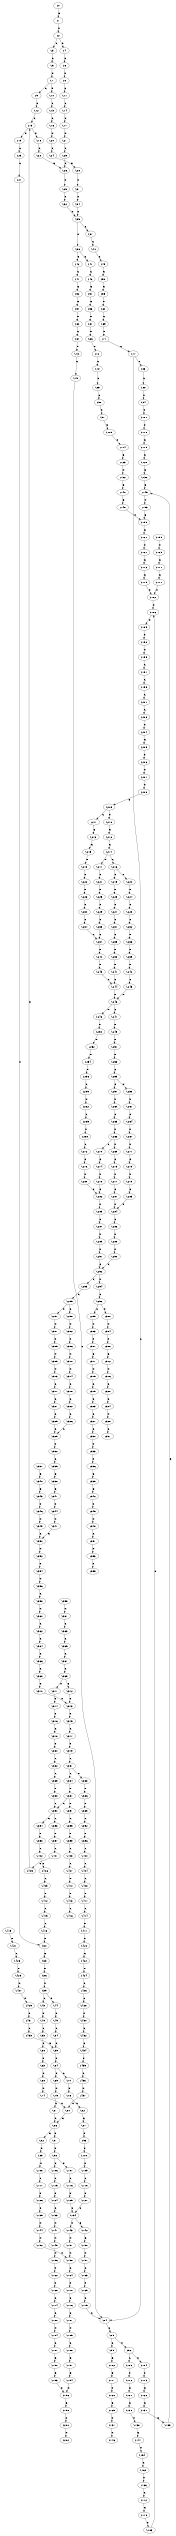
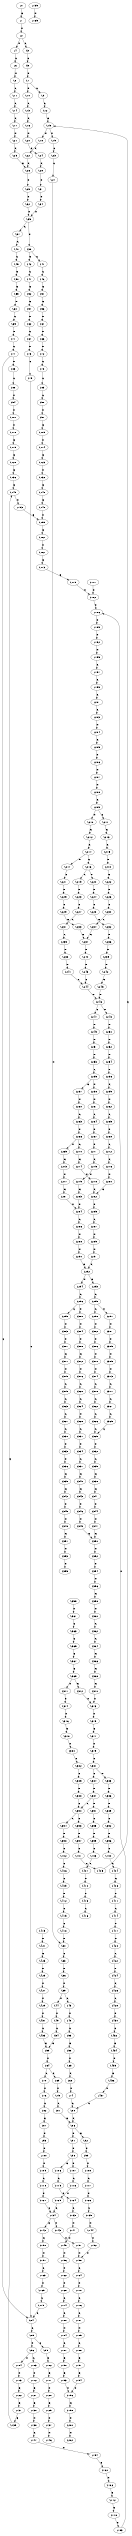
node "S171": removed
node "S334": added
